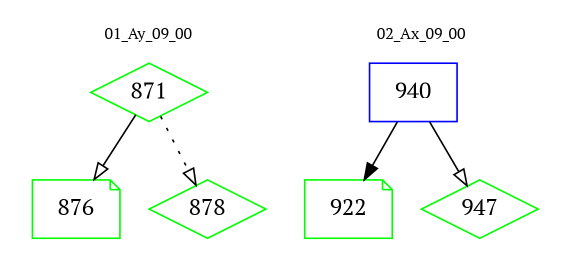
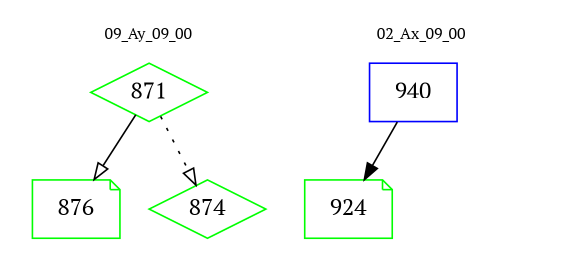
cluster "01_Ay_09_00": label "01_Ay_09_00" -> "09_Ay_09_00"
node "878": label "878" -> "874"
node "922": label "922" -> "924"
node "947": removed
